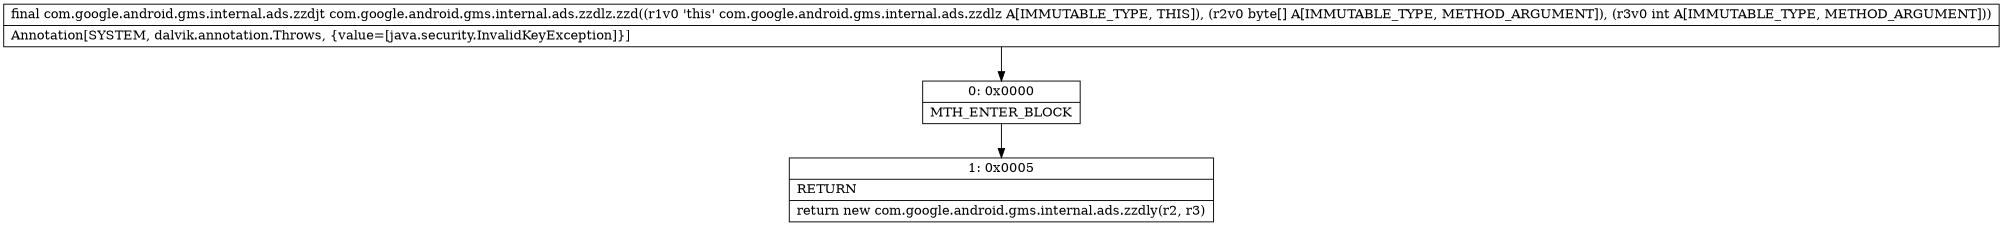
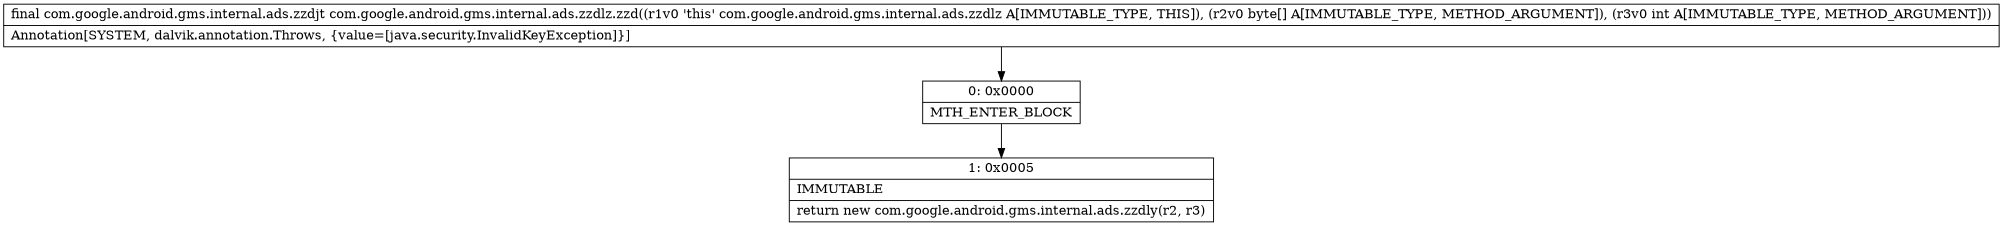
node "1: 0x0005": text "RETURN" -> "IMMUTABLE"
